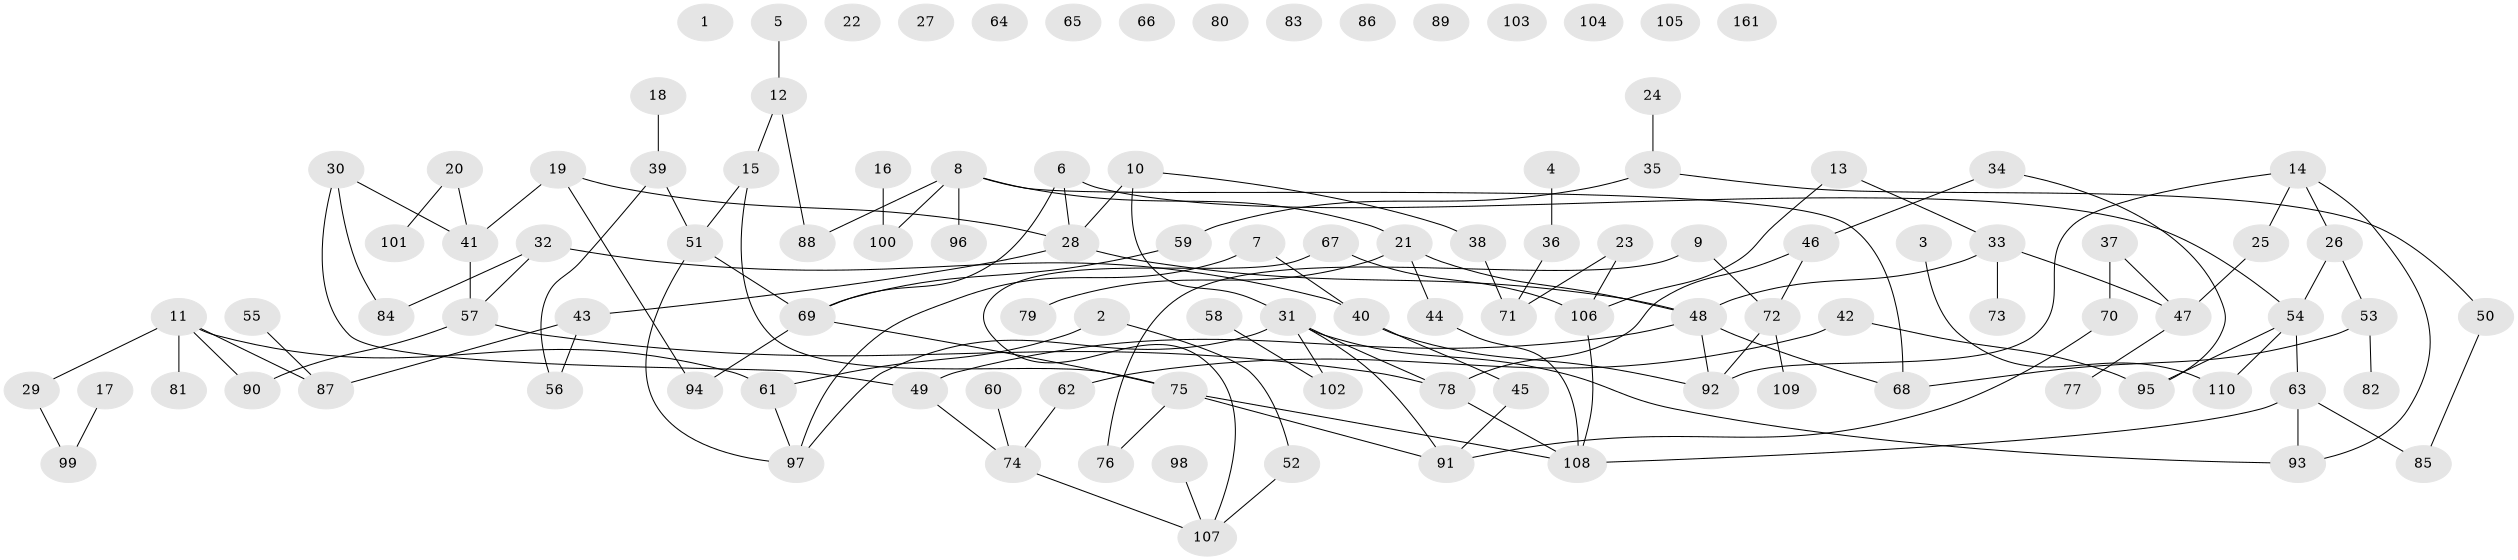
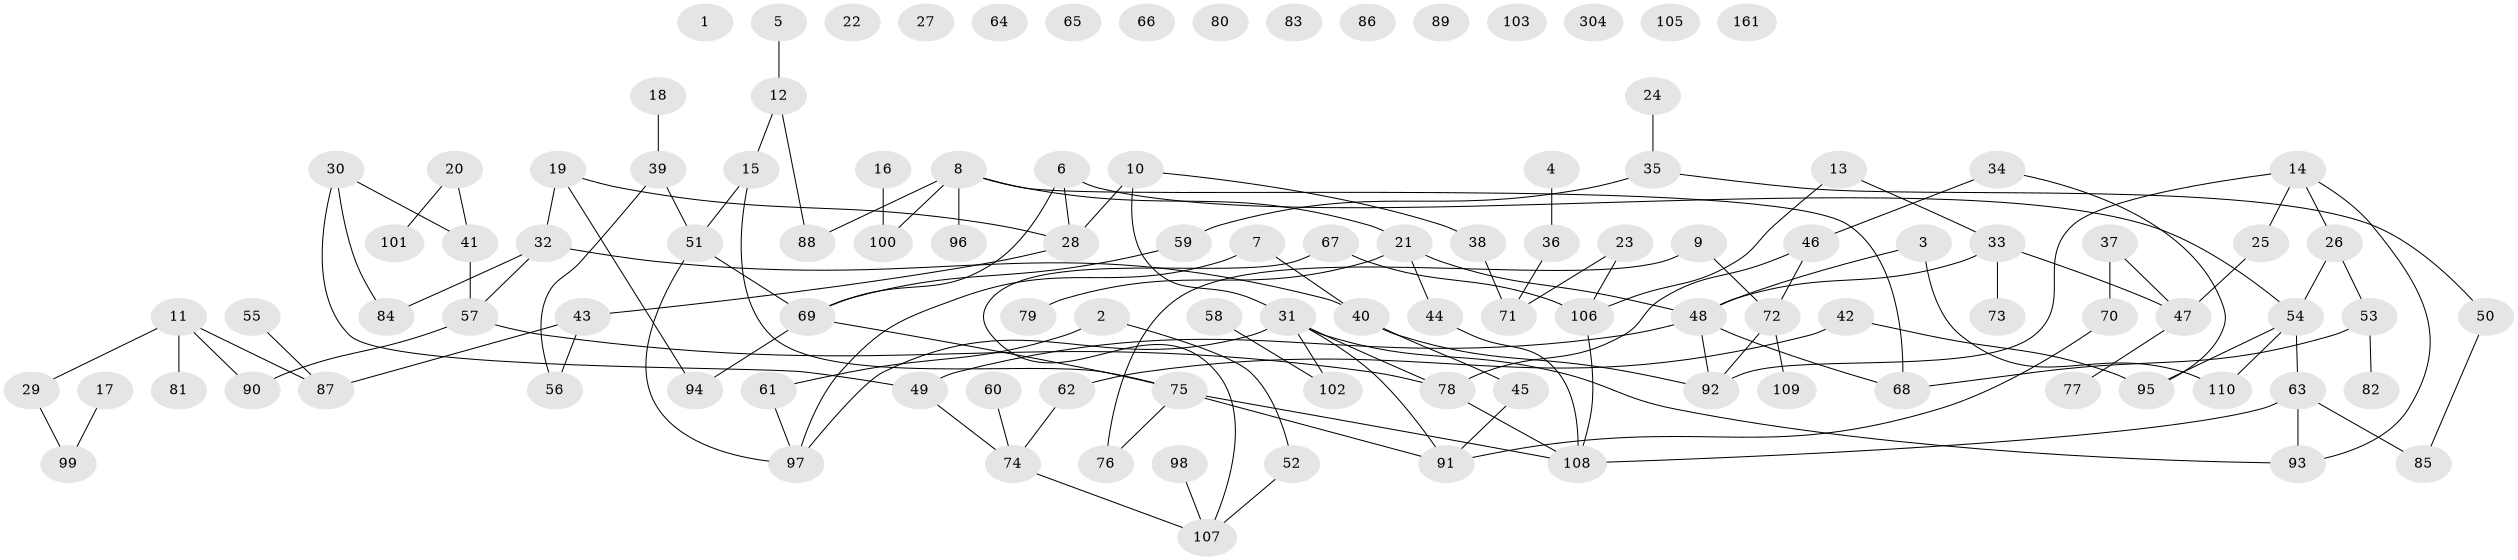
node "104": label "104" -> "304"
edge "19" -- "41": now "19" -- "32"
edge "28" -- "48": now "3" -- "48"
edge "11" -- "61": removed
